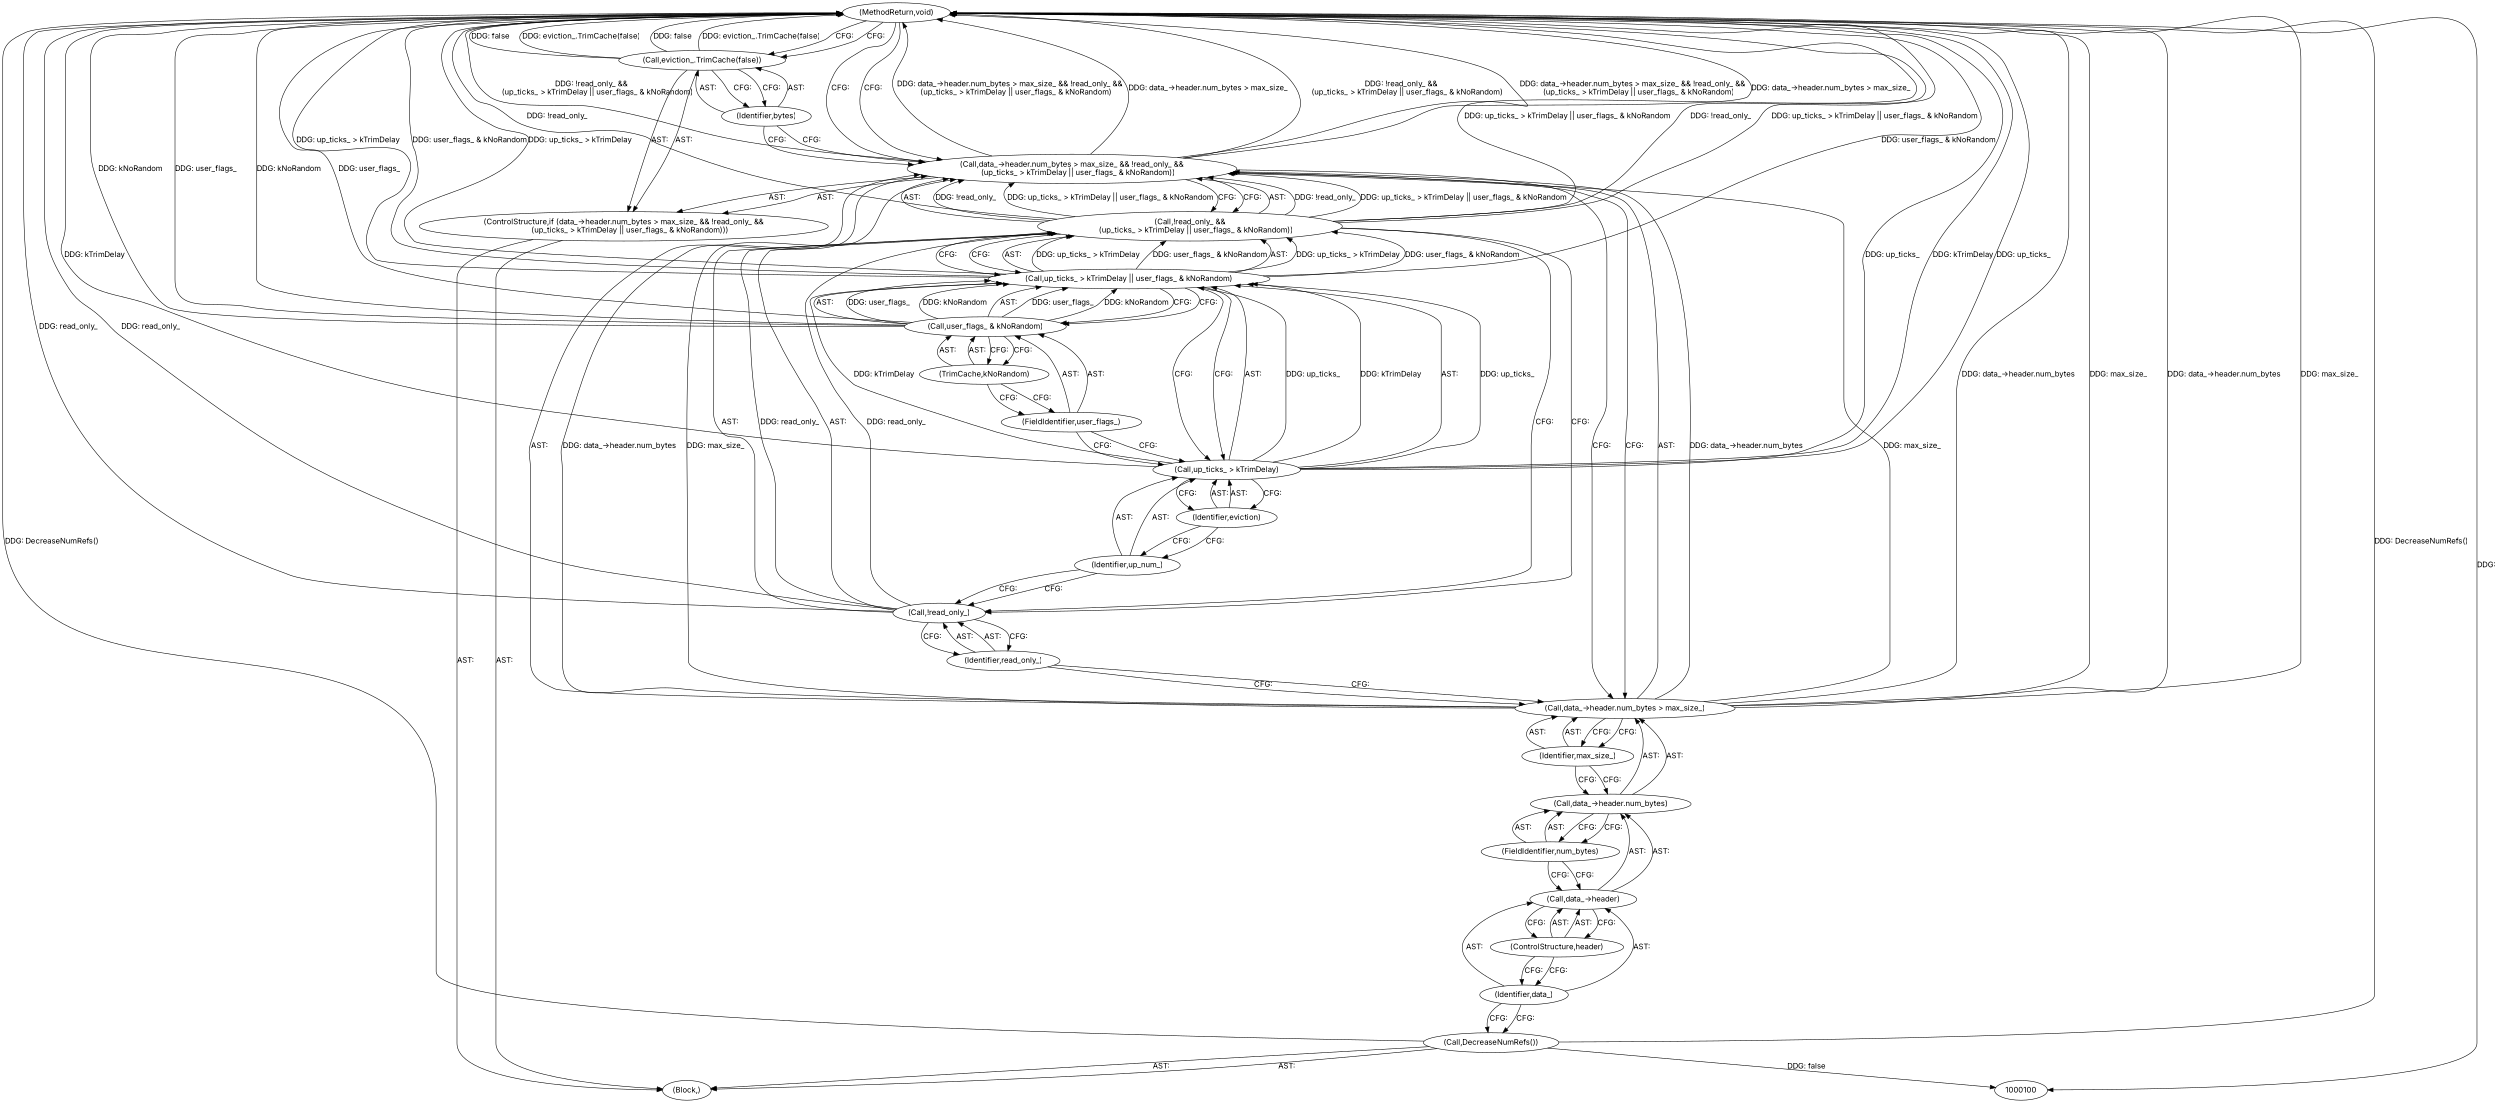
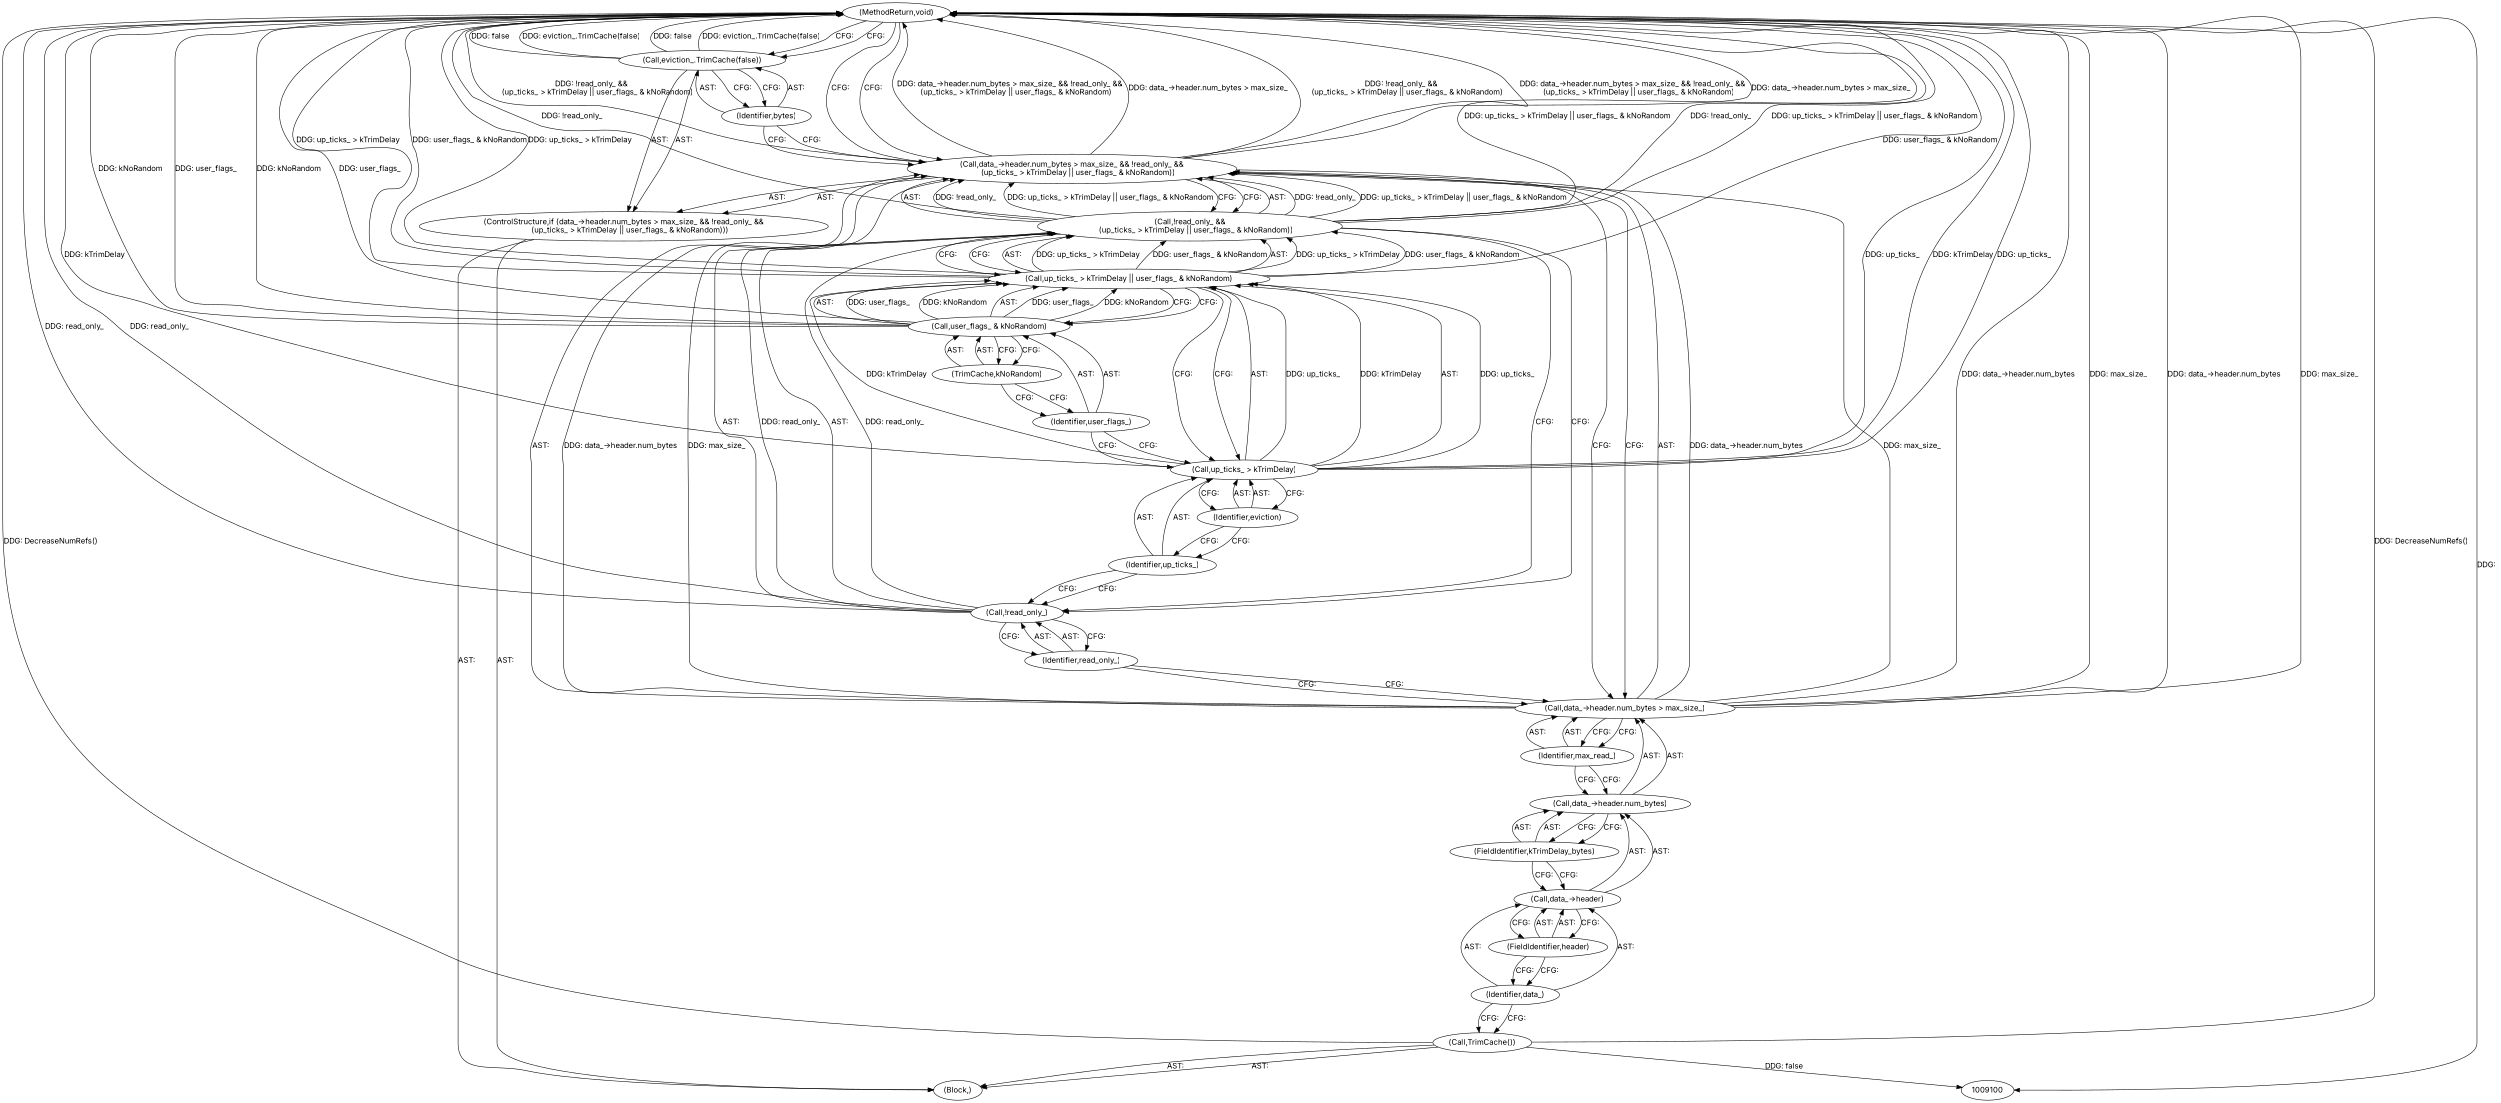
node "(FieldIdentifier,user_flags_)": label "(FieldIdentifier,user_flags_)" -> "(Identifier,user_flags_)"
node "(Identifier,up_num_)": label "(Identifier,up_num_)" -> "(Identifier,up_ticks_)"
node "(Identifier,max_size_)": label "(Identifier,max_size_)" -> "(Identifier,max_read_)"
node "(FieldIdentifier,num_bytes)": label "(FieldIdentifier,num_bytes)" -> "(FieldIdentifier,kTrimDelay_bytes)"
node "(ControlStructure,header)": label "(ControlStructure,header)" -> "(FieldIdentifier,header)"
node "(Call,DecreaseNumRefs())": label "(Call,DecreaseNumRefs())" -> "(Call,TrimCache())"
node "1000100": label "1000100" -> "1009100"
